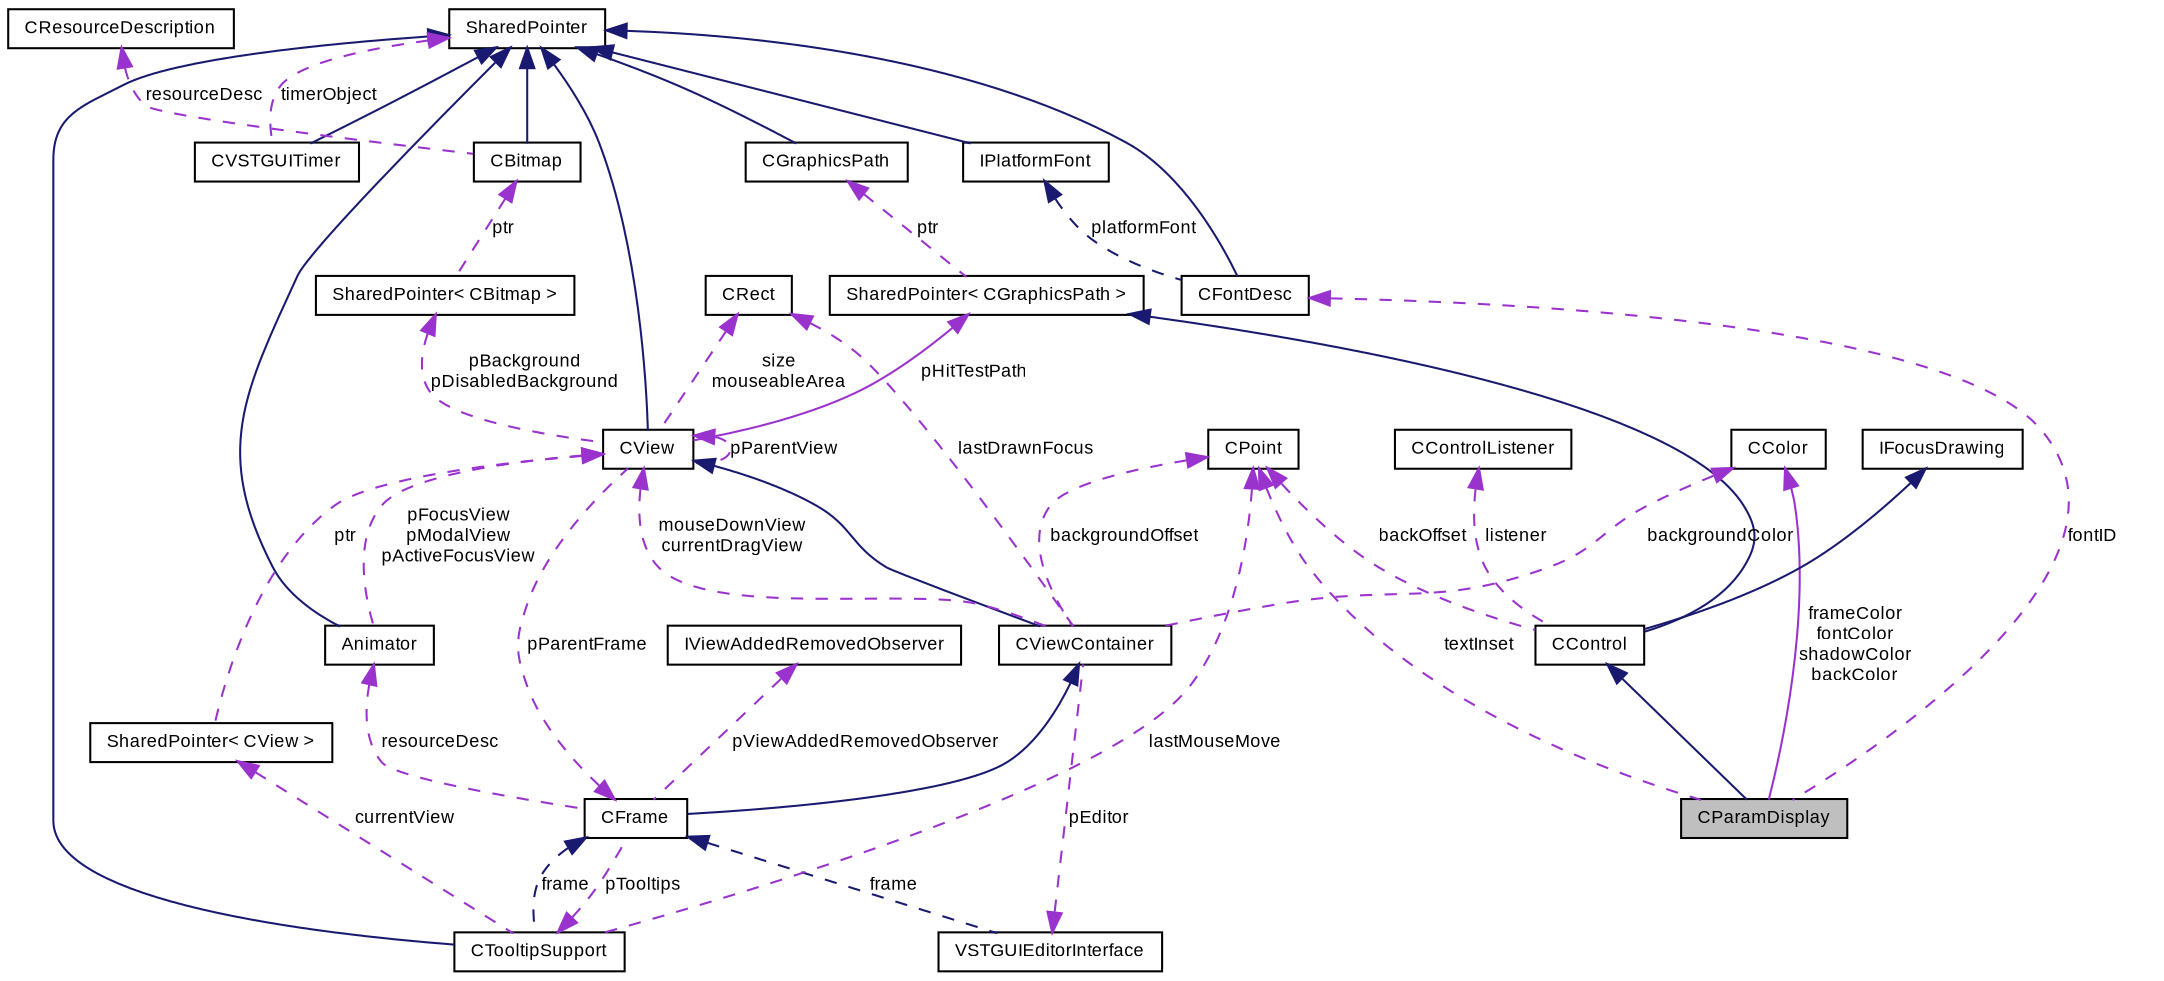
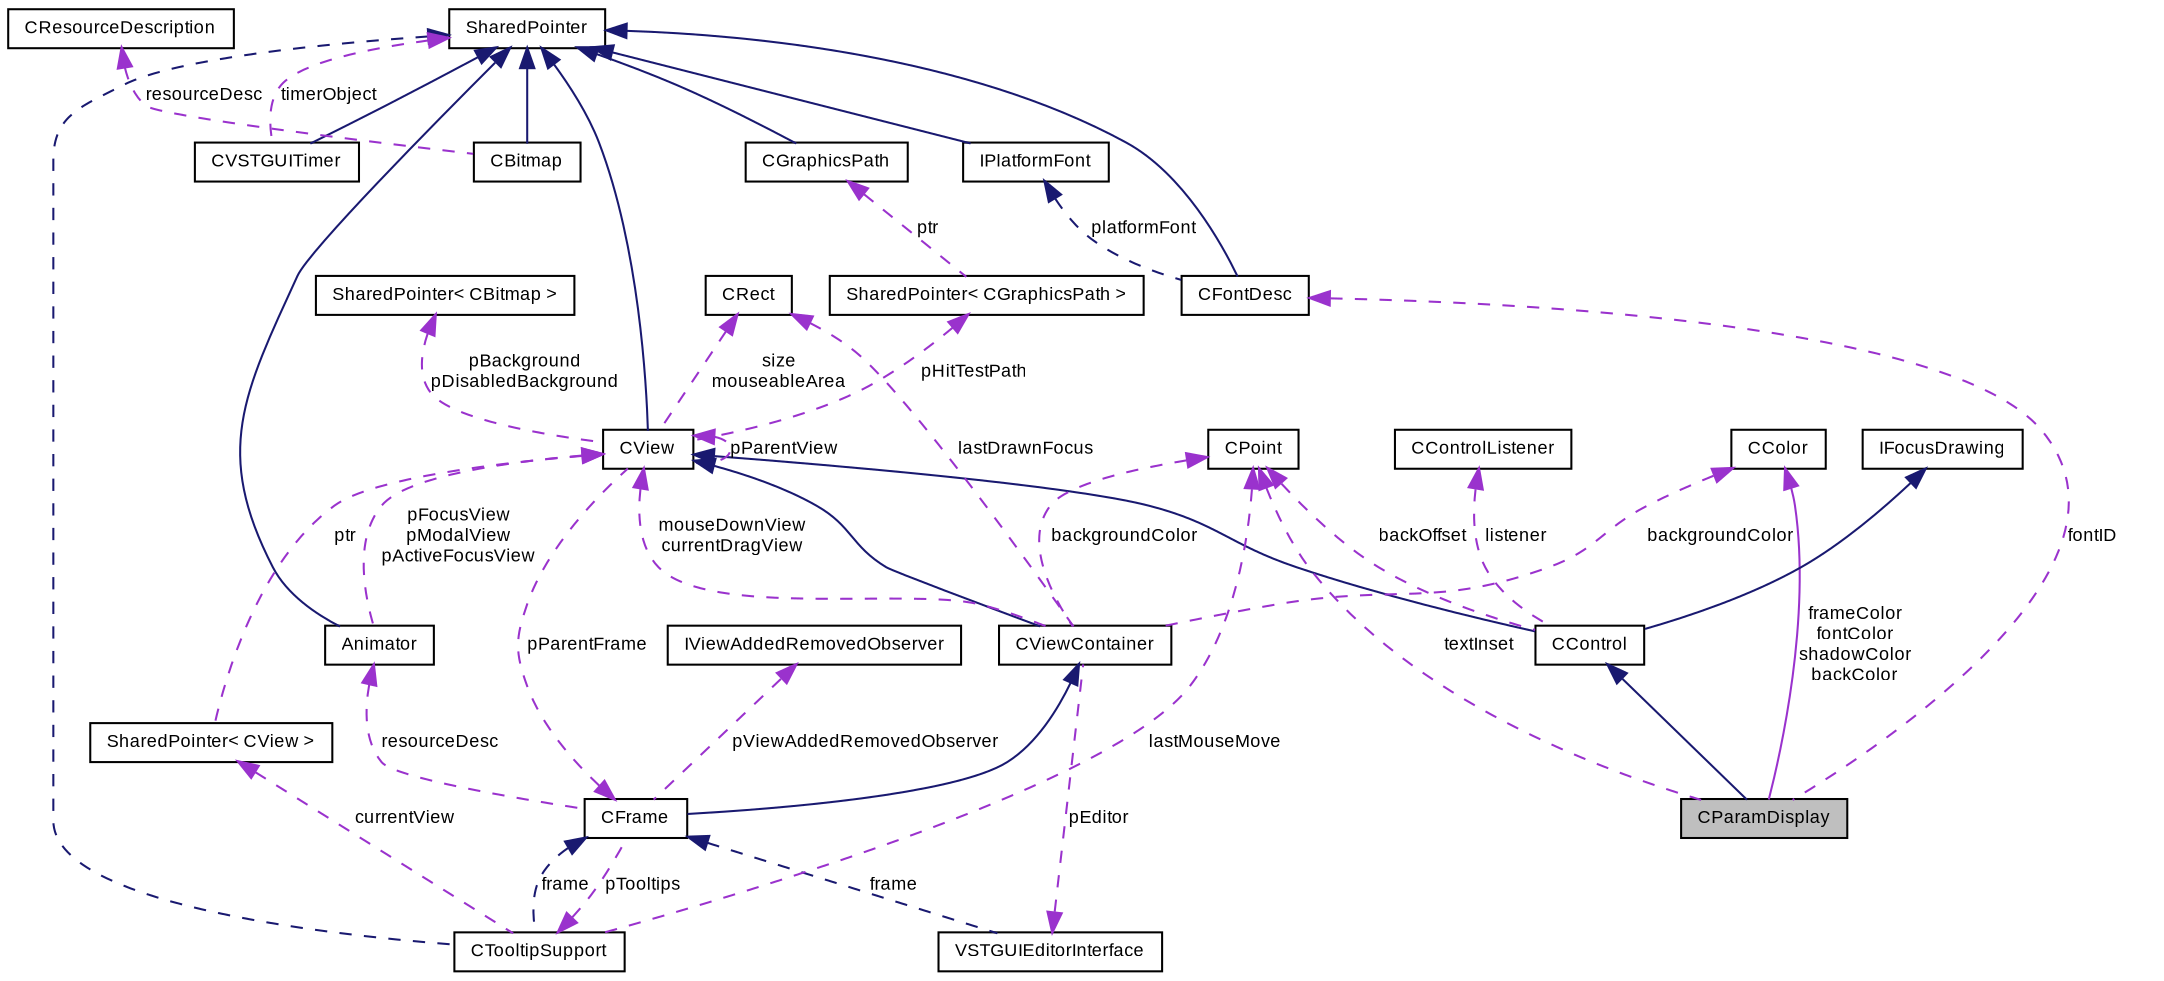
edge "SharedPointer< CBitmap >" -> "CBitmap": removed, label "ptr"
edge "CControl" -> "SharedPointer< CGraphicsPath >": now "CControl" -> "CView"
edge "CView" -> "SharedPointer< CGraphicsPath >": style solid -> dashed
edge "CTooltipSupport" -> "SharedPointer": style solid -> dashed
edge "CViewContainer" -> "CPoint": label "backgroundOffset" -> "backgroundColor"
